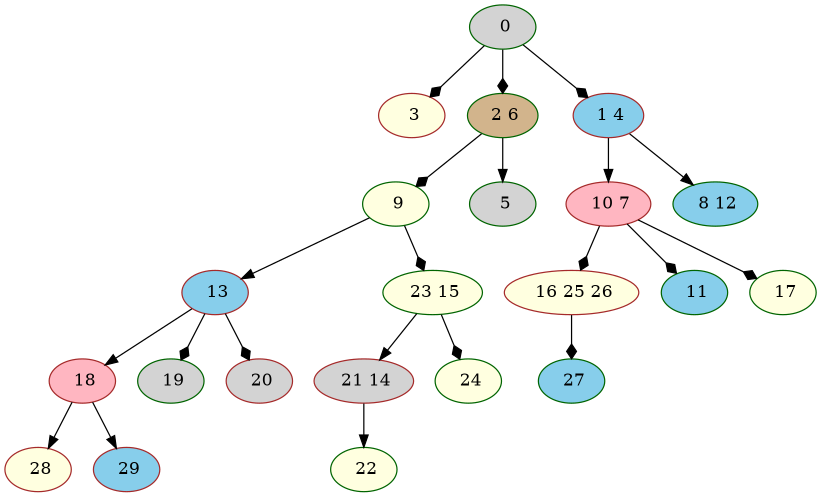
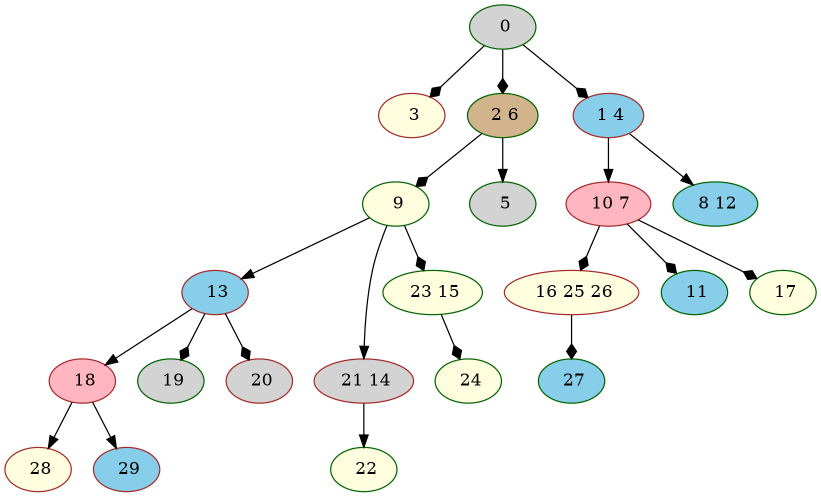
edge "23 15" -> "21 14": now "9" -> "21 14"
